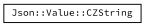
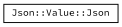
node "Json::Value::CZString": label "Json::Value::CZString" -> "Json::Value::Json"
